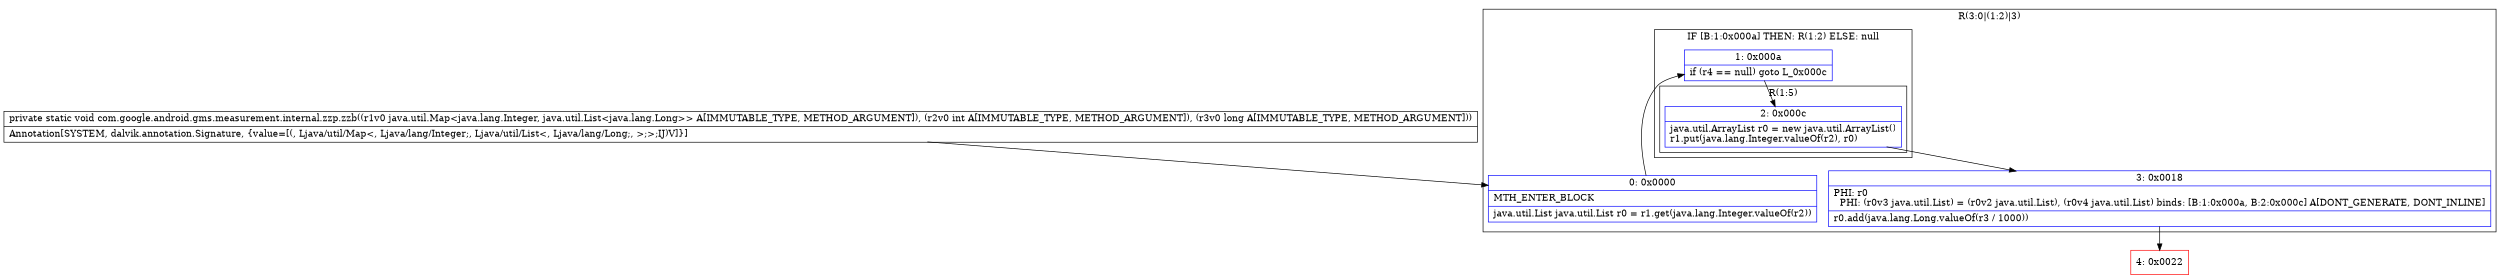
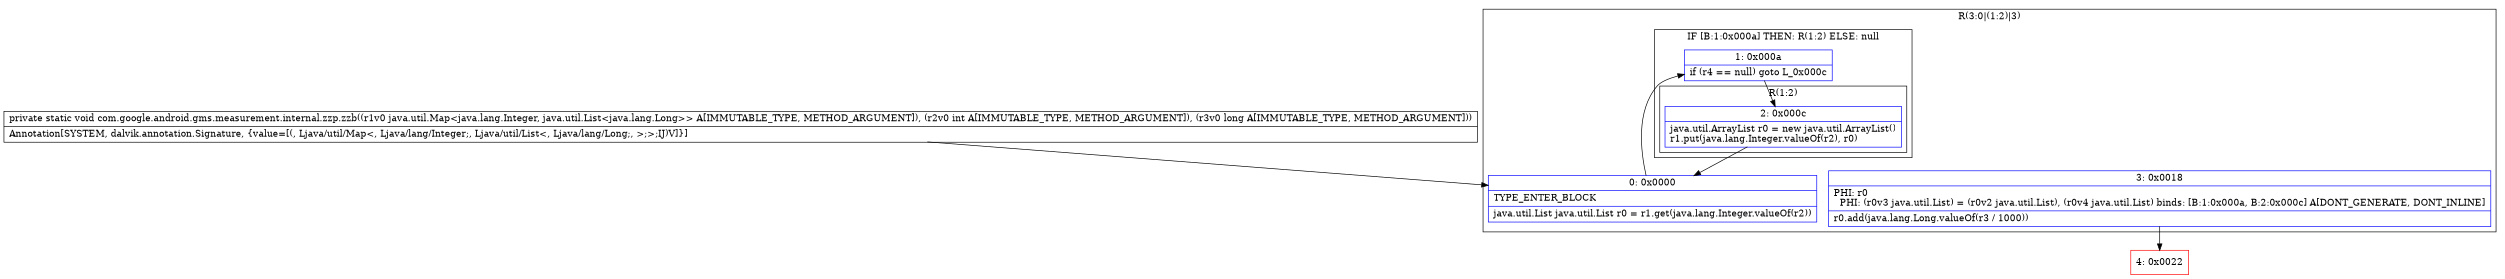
cluster "R(1:5)": label "R(1:5)" -> "R(1:2)"
edge "2: 0x000c" -> "3: 0x0018": now "2: 0x000c" -> "0: 0x0000"
node "0: 0x0000": text "MTH_ENTER_BLOCK" -> "TYPE_ENTER_BLOCK"
